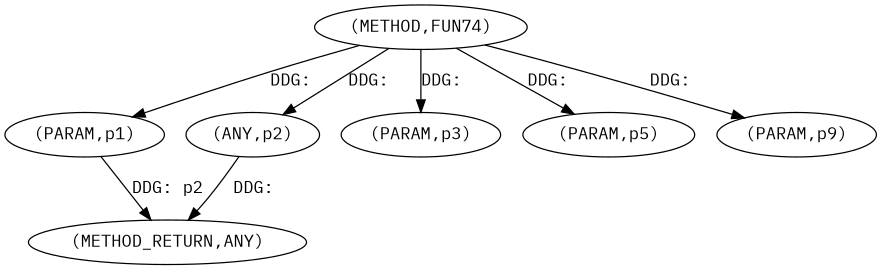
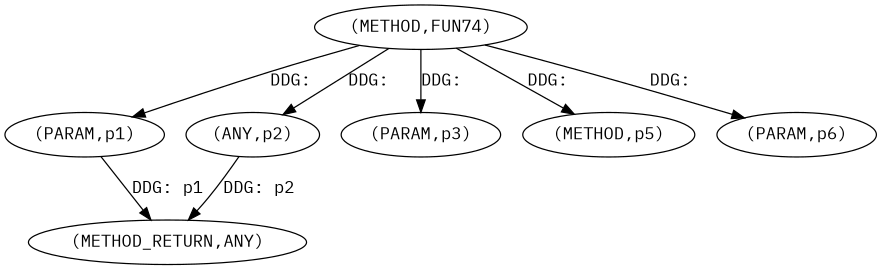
node "(PARAM,p5)": label "(PARAM,p5)" -> "(METHOD,p5)"
node "(PARAM,p9)": label "(PARAM,p9)" -> "(PARAM,p6)"
edge "(PARAM,p1)" -> "(METHOD_RETURN,ANY)": label "DDG: p2" -> "DDG: p1"
edge "(ANY,p2)" -> "(METHOD_RETURN,ANY)": label "DDG: " -> "DDG: p2"
